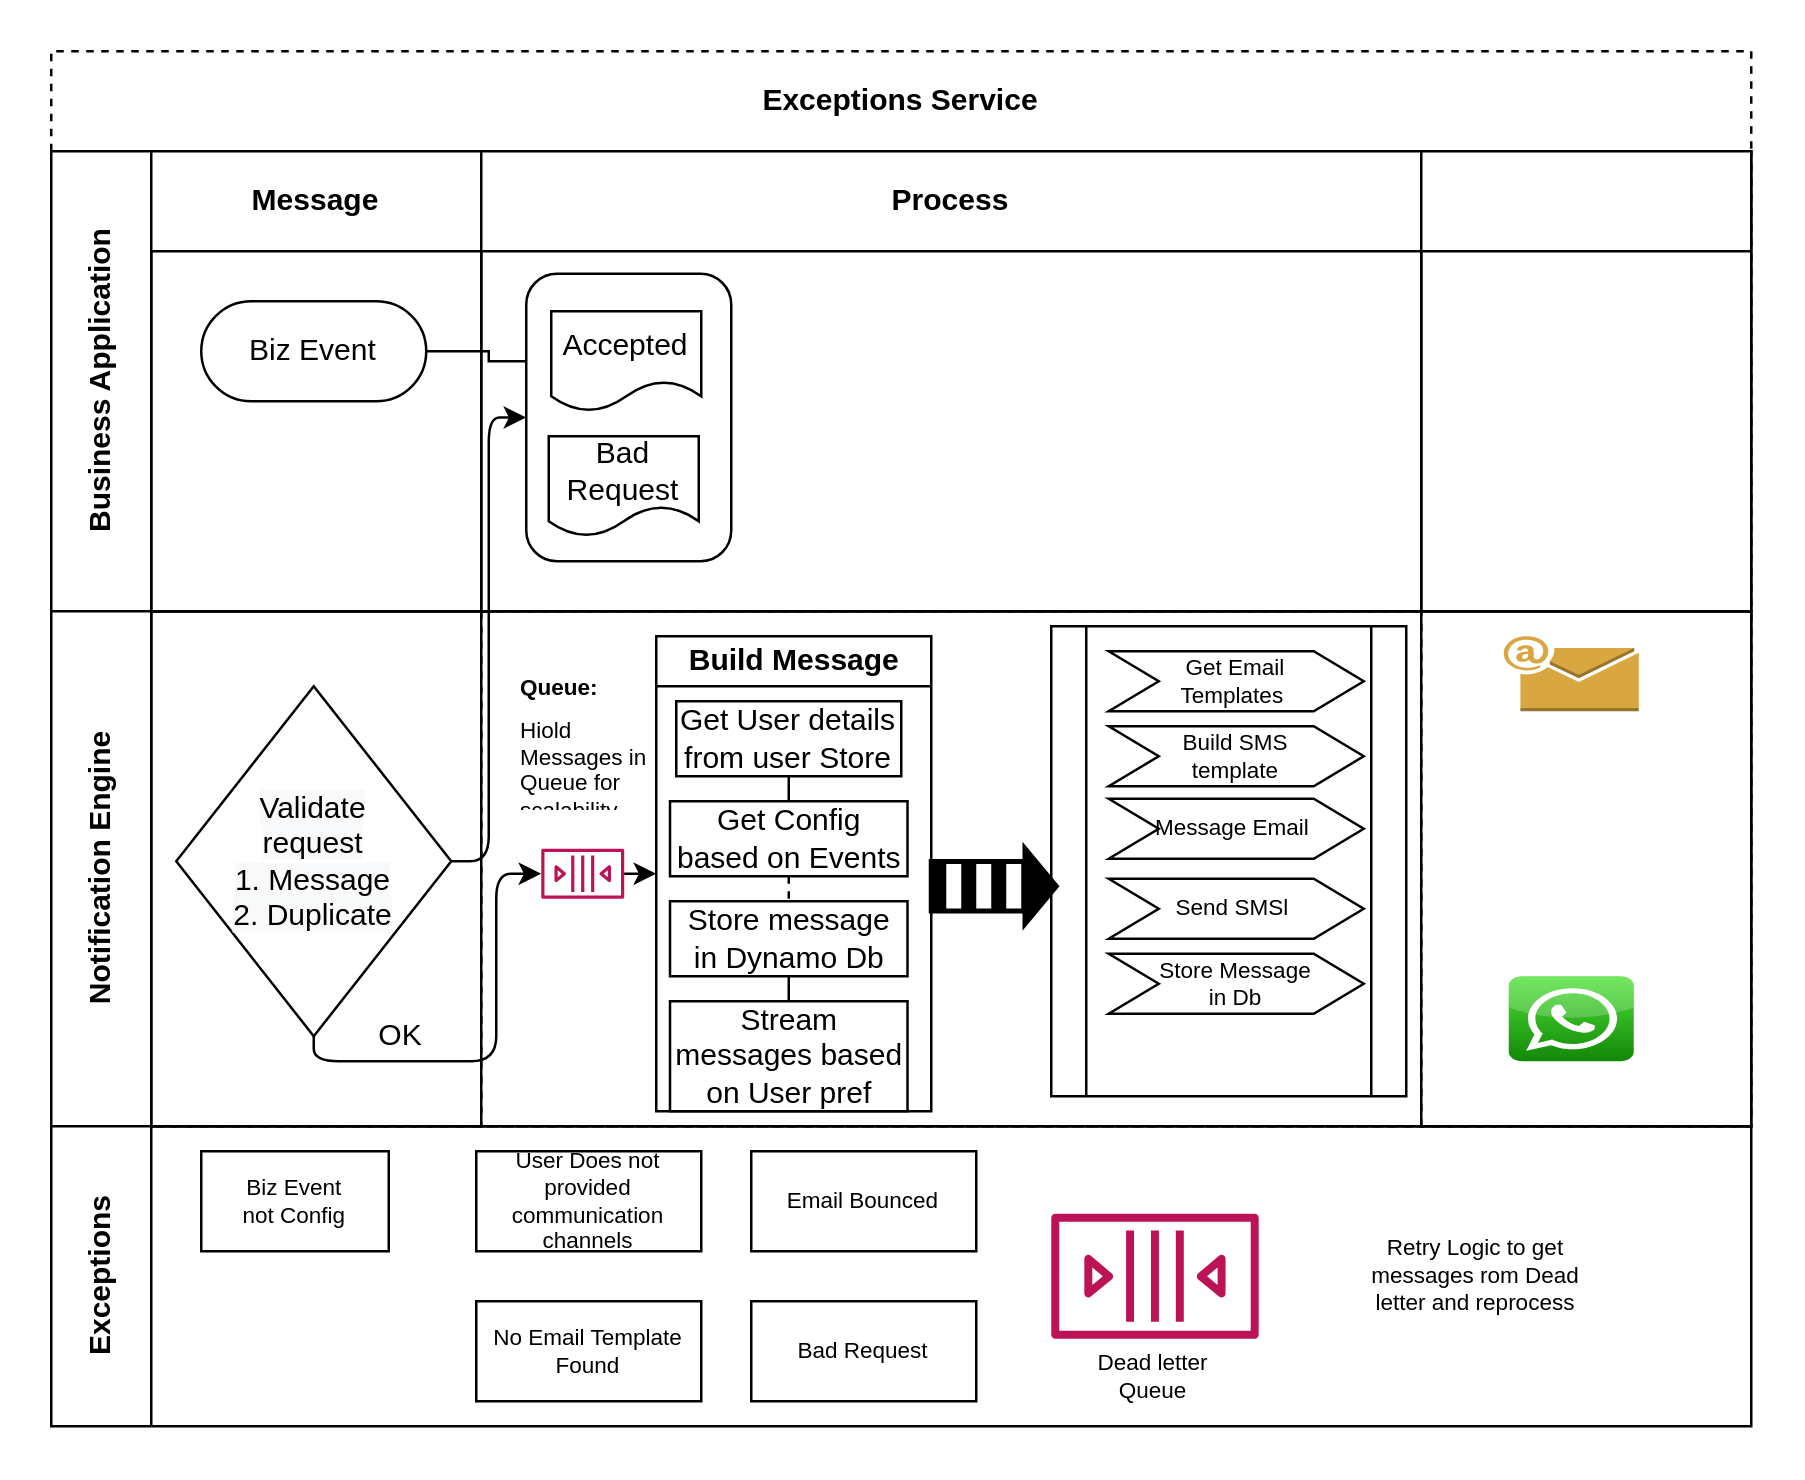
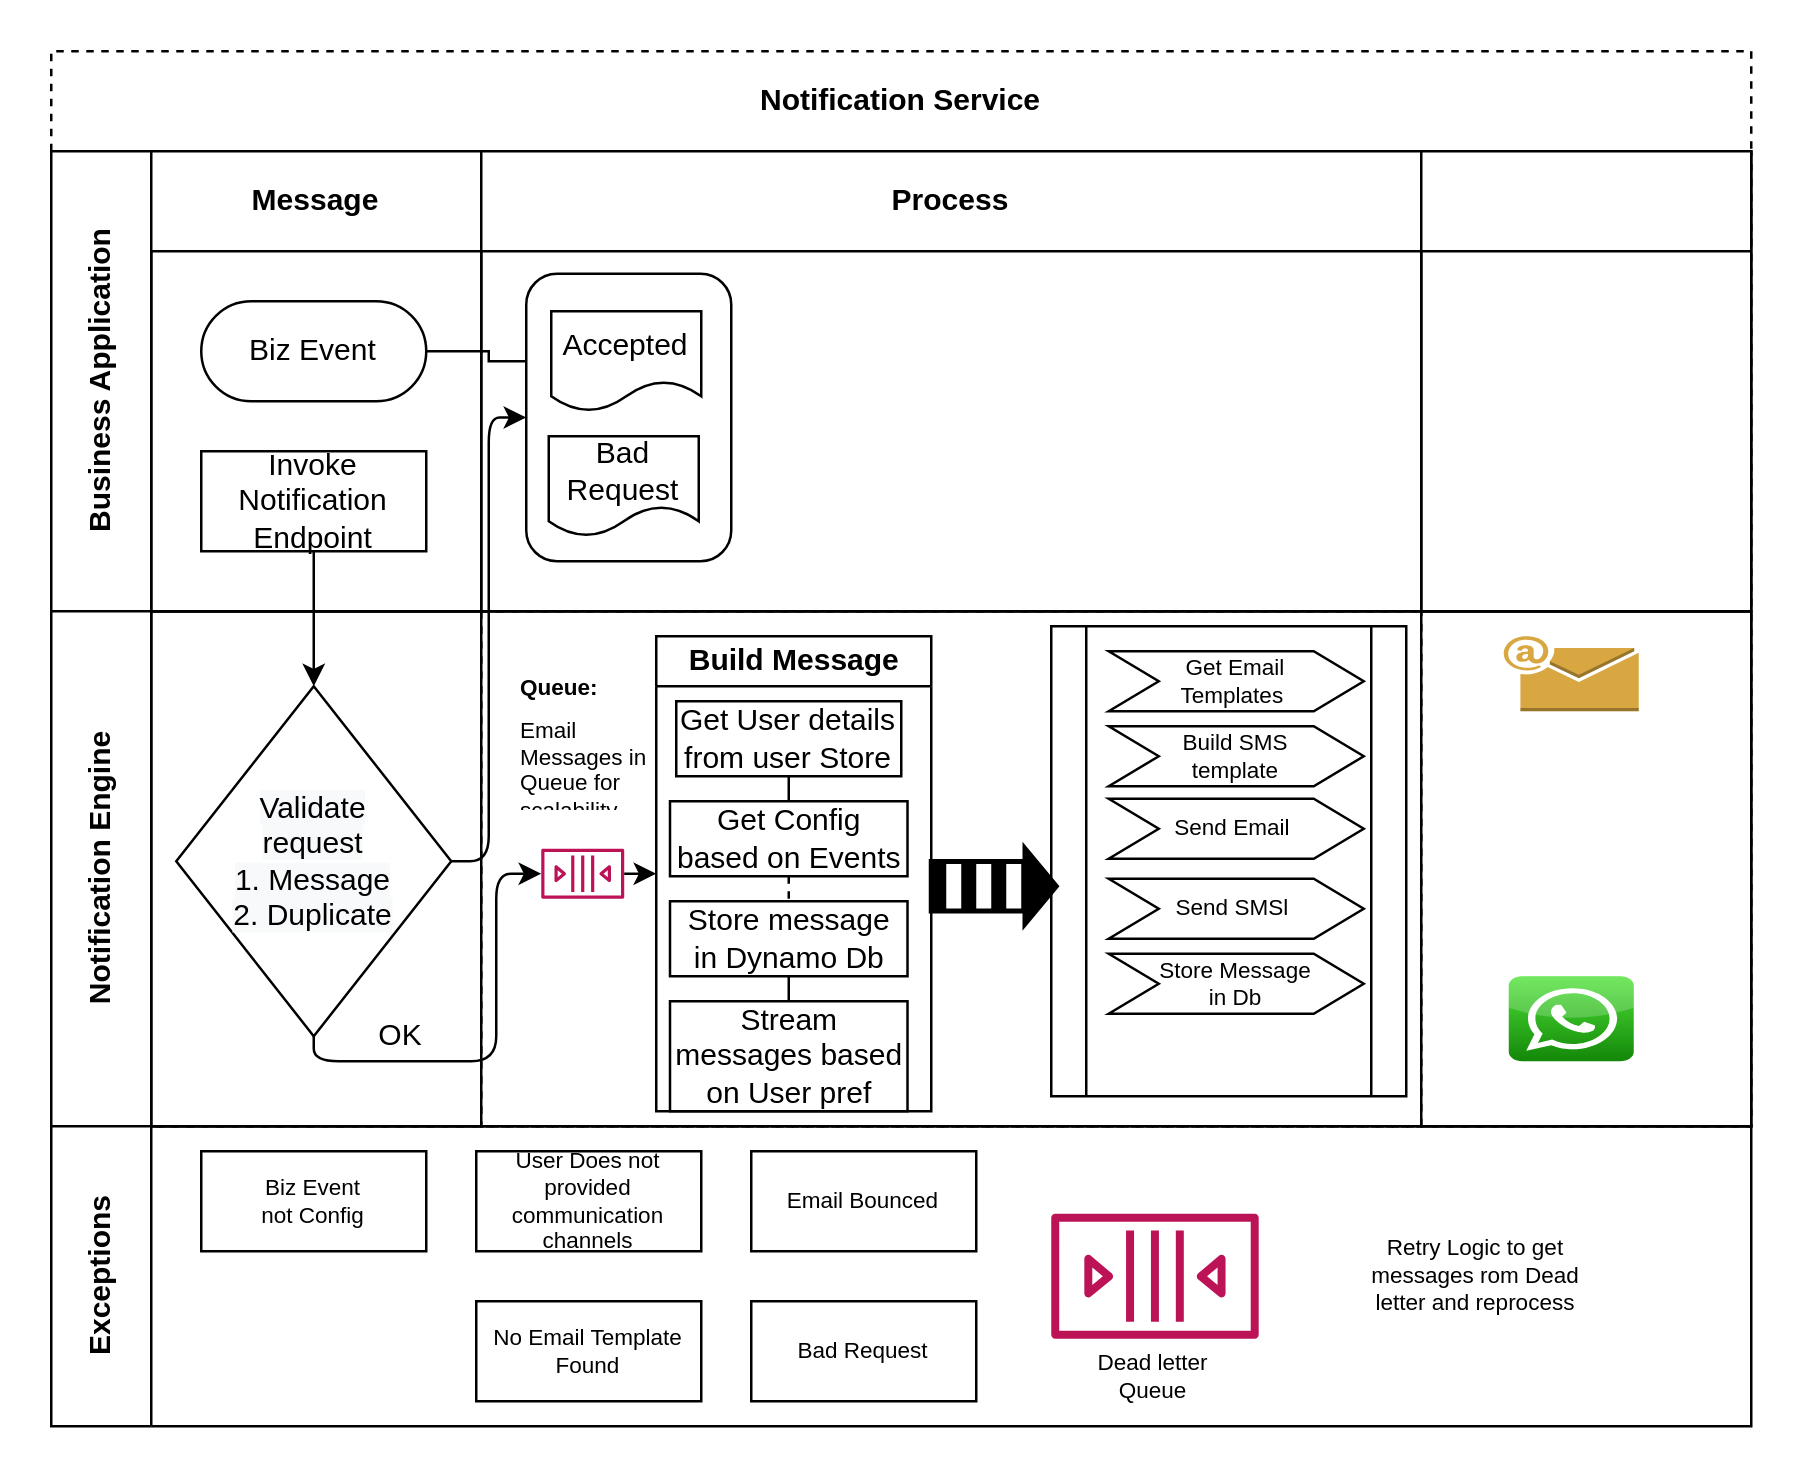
node "Exceptions Service": label "Exceptions Service" -> "Notification Service"
node "Invoke Notification Endpoint": added
edge "Invoke Notification Endpoint" -> "Validate request 1. Message 2. Duplicate": added
node "Queue: Hiold Messages in Queue for scalability": label "Queue: Hiold Messages in Queue for scalability" -> "Queue: Email Messages in Queue for scalability"
node "Message Email": label "Message Email" -> "Send Email"
node "Biz Event not Config": size 188x100 -> 225x100
